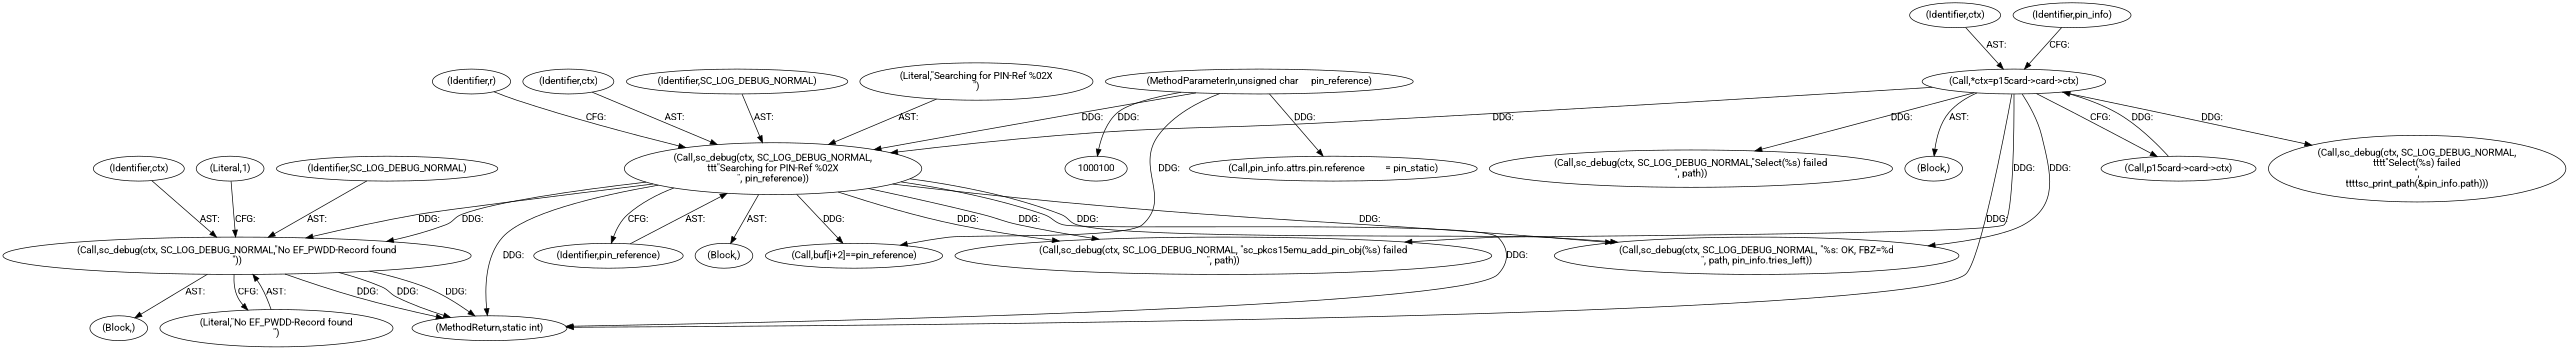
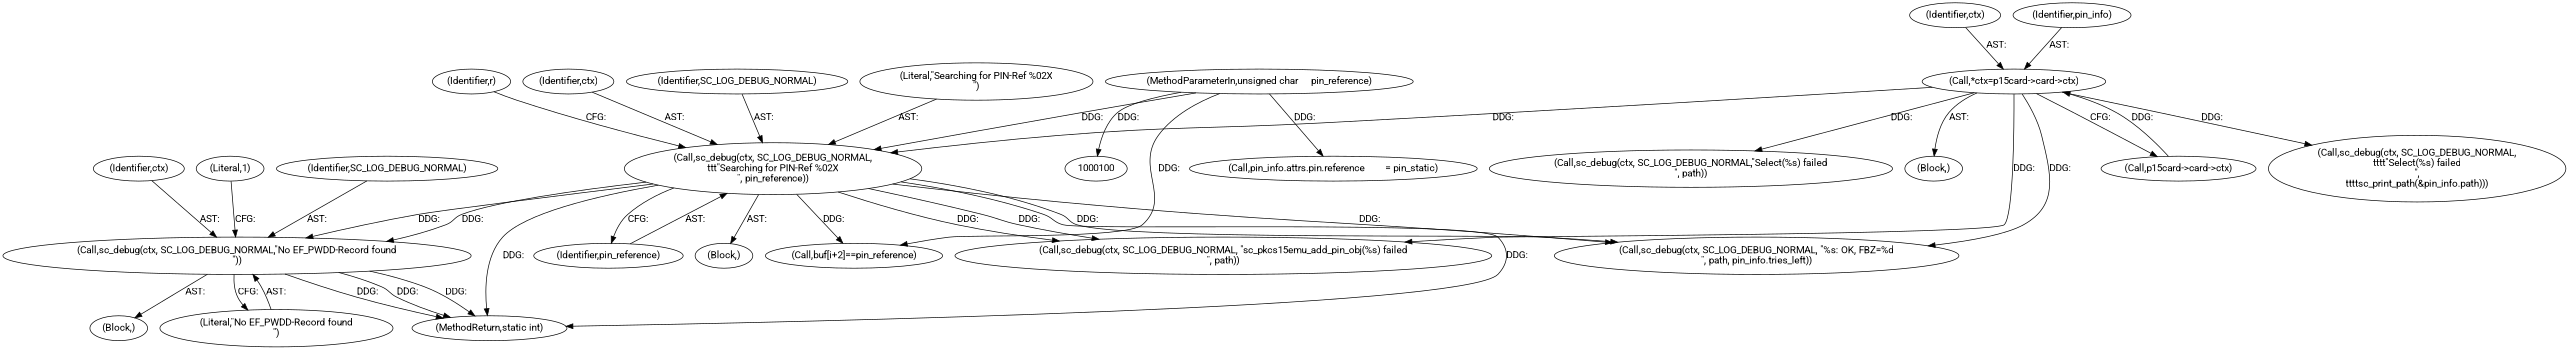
edge "(Identifier,pin_info)" -> "(Call,*ctx=p15card->card->ctx)": label "CFG: " -> "AST: "
edge "(Call,*ctx=p15card->card->ctx)" -> "(MethodReturn,static int)": removed, label "DDG:"
